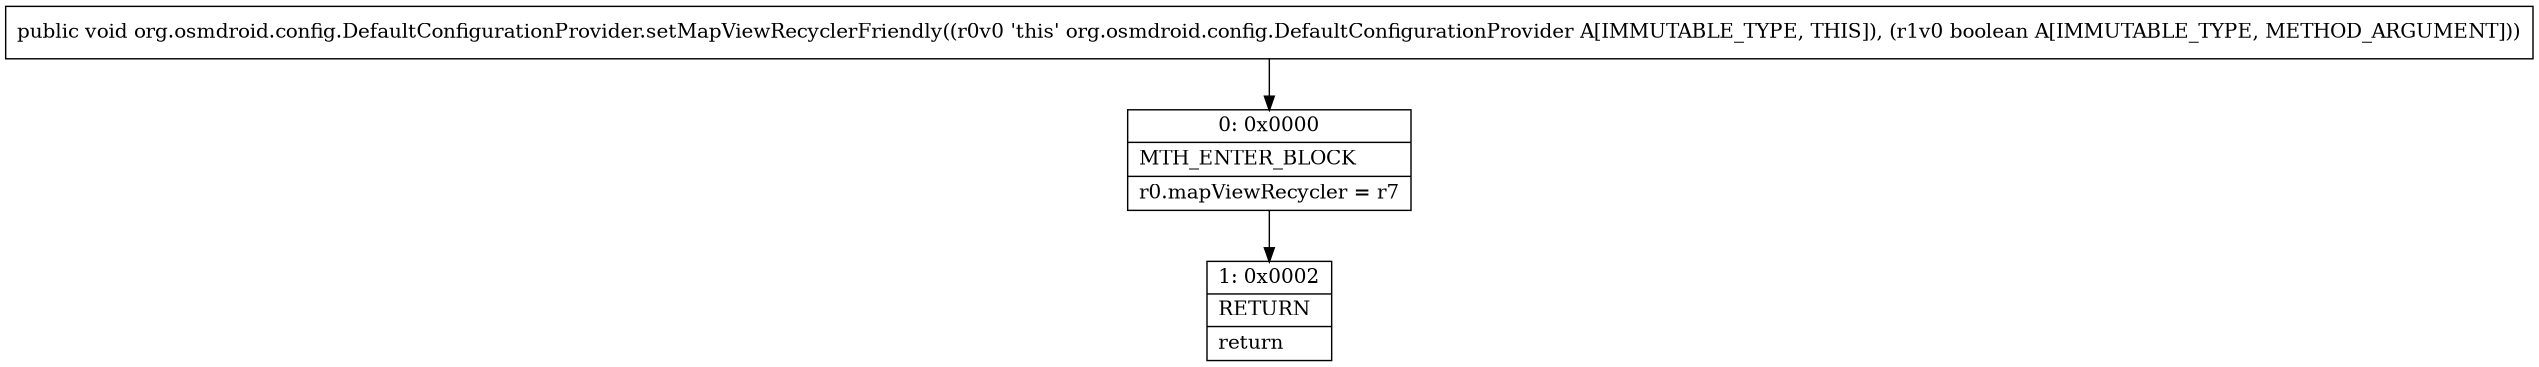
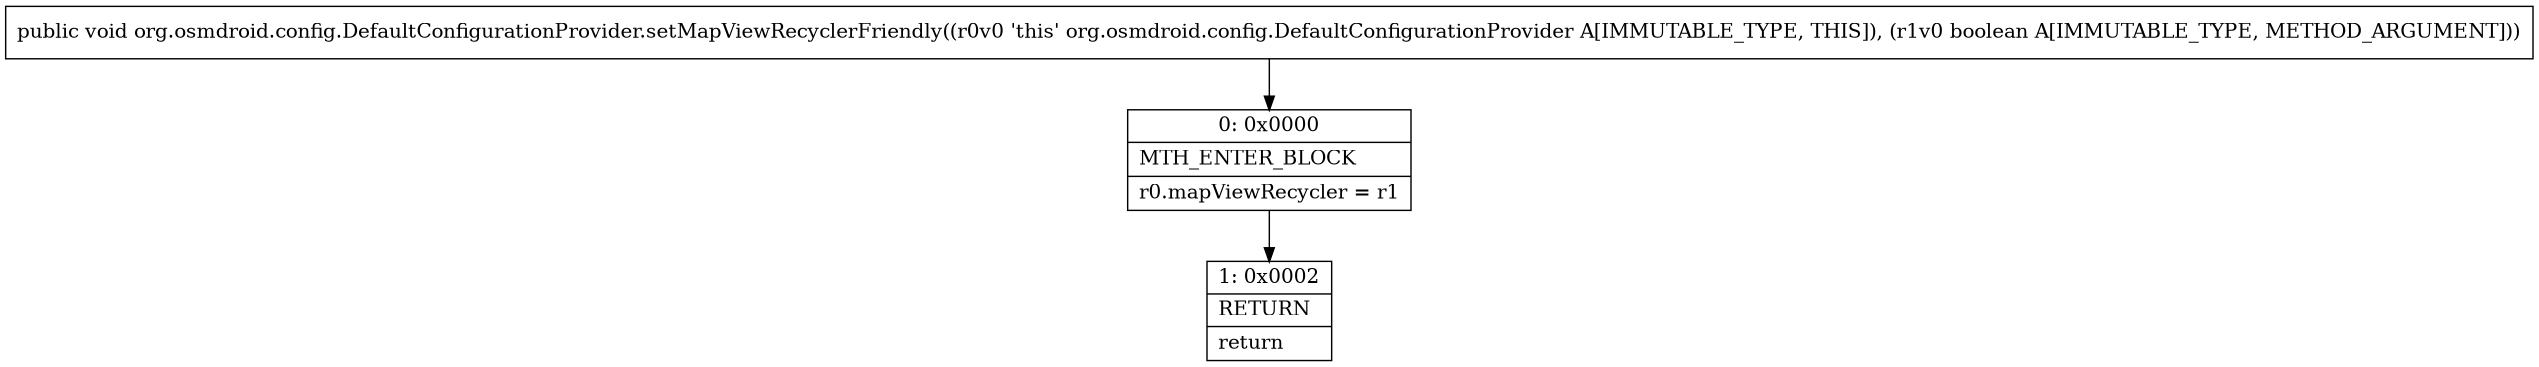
node "0: 0x0000": text "r0.mapViewRecycler = r7" -> "r0.mapViewRecycler = r1"
